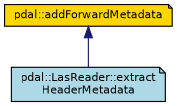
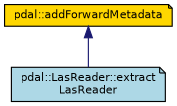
node "pdal::LasReader::extract HeaderMetadata": label "pdal::LasReader::extract HeaderMetadata" -> "pdal::LasReader::extract LasReader"
